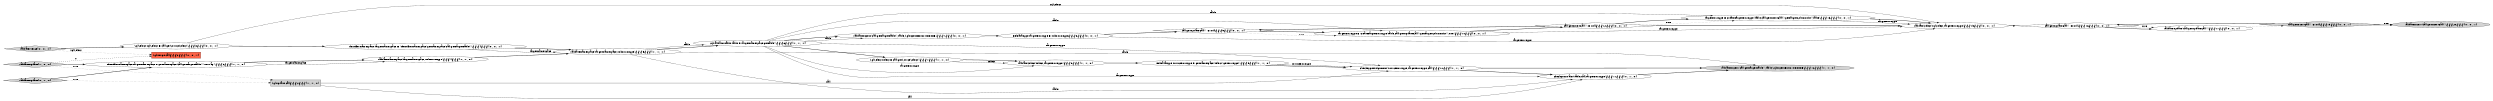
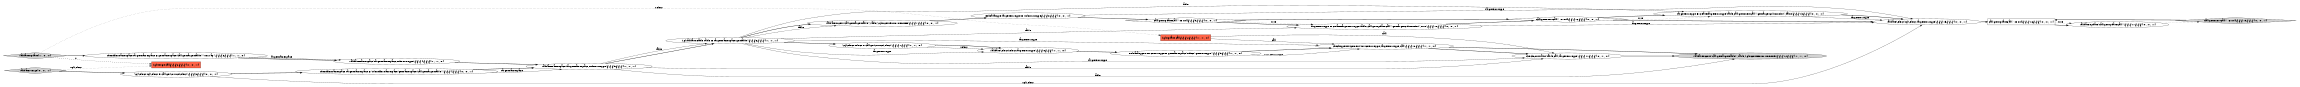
node "validateInsert(call.getInsertCall())@@@20@@@['0', '0', '1']": removed
node "call.getUpdateCall() != null@@@16@@@['0', '0', '1']": shape diamond -> box
edge "call.getInsertCall() != null@@@12@@@['0', '0', '1']" -> "call.getUpdateCall() != null@@@9@@@['0', '0', '1']": reversed
edge "validateUpdate['1', '0', '0']" -> "SqlUpdate call@@@2@@@['1', '1', '0']": label "true" -> "select"
node "validateUpdate['0', '1', '0']": removed
node "SqlUpdate call@@@2@@@['1', '1', '0']": fillcolor lightgray -> tomato
